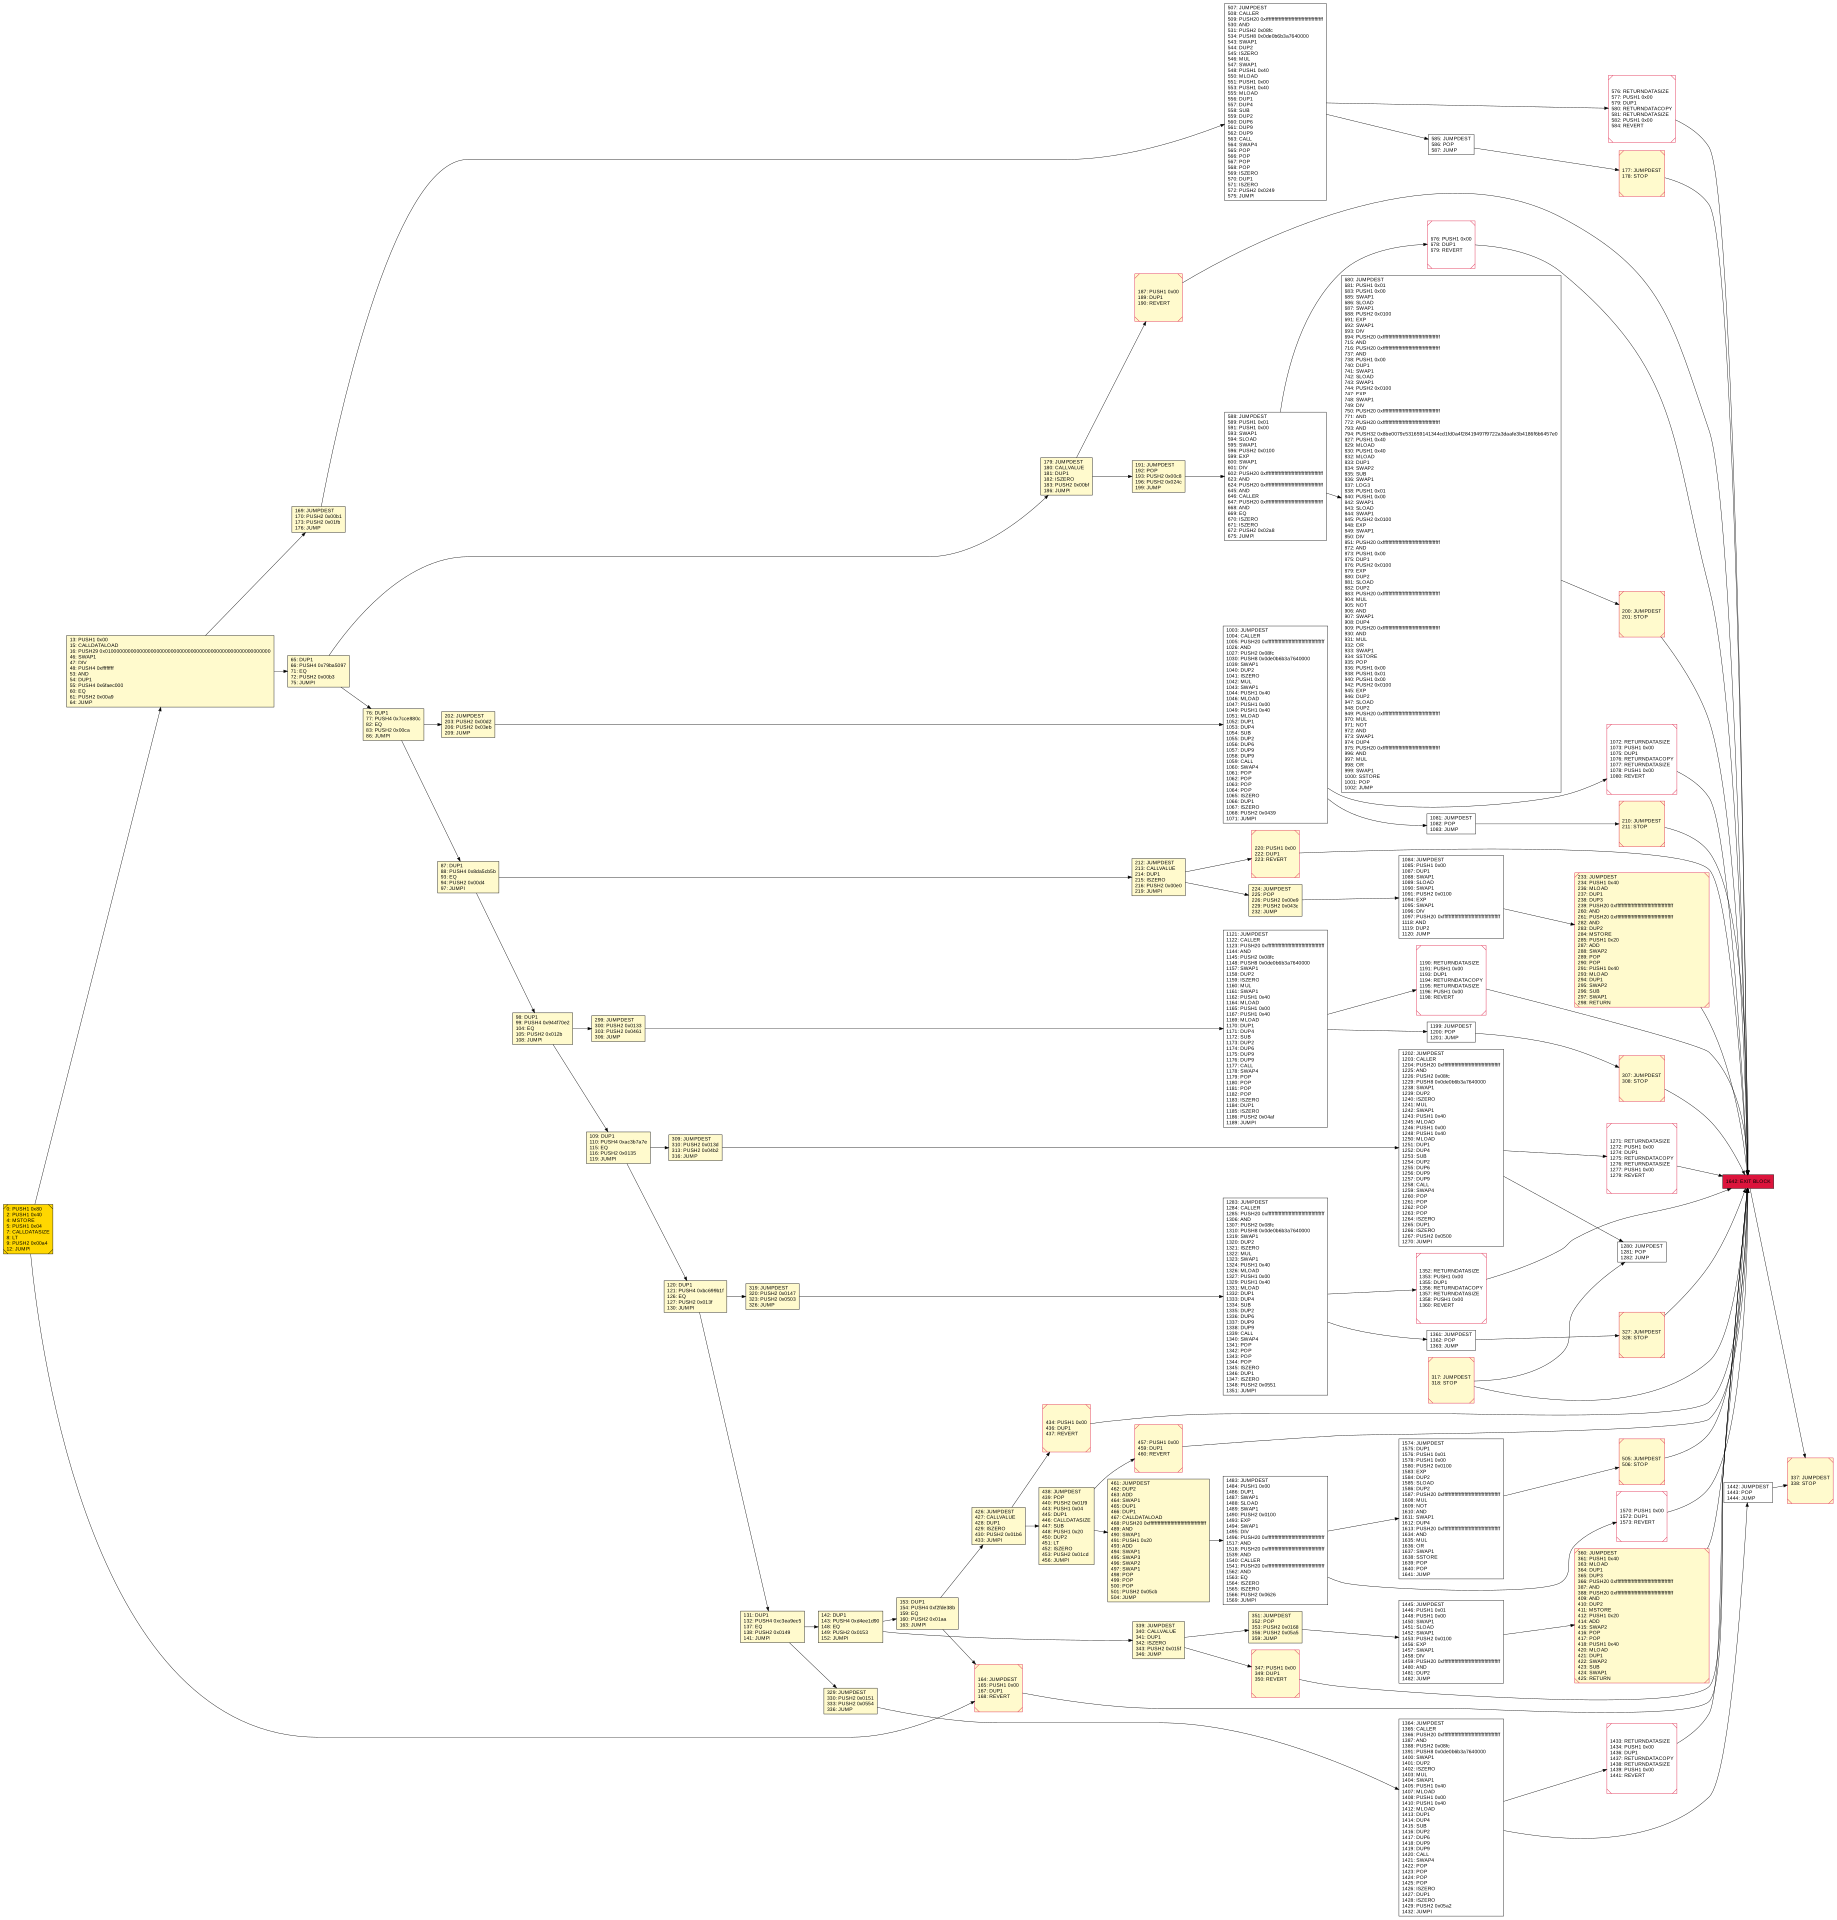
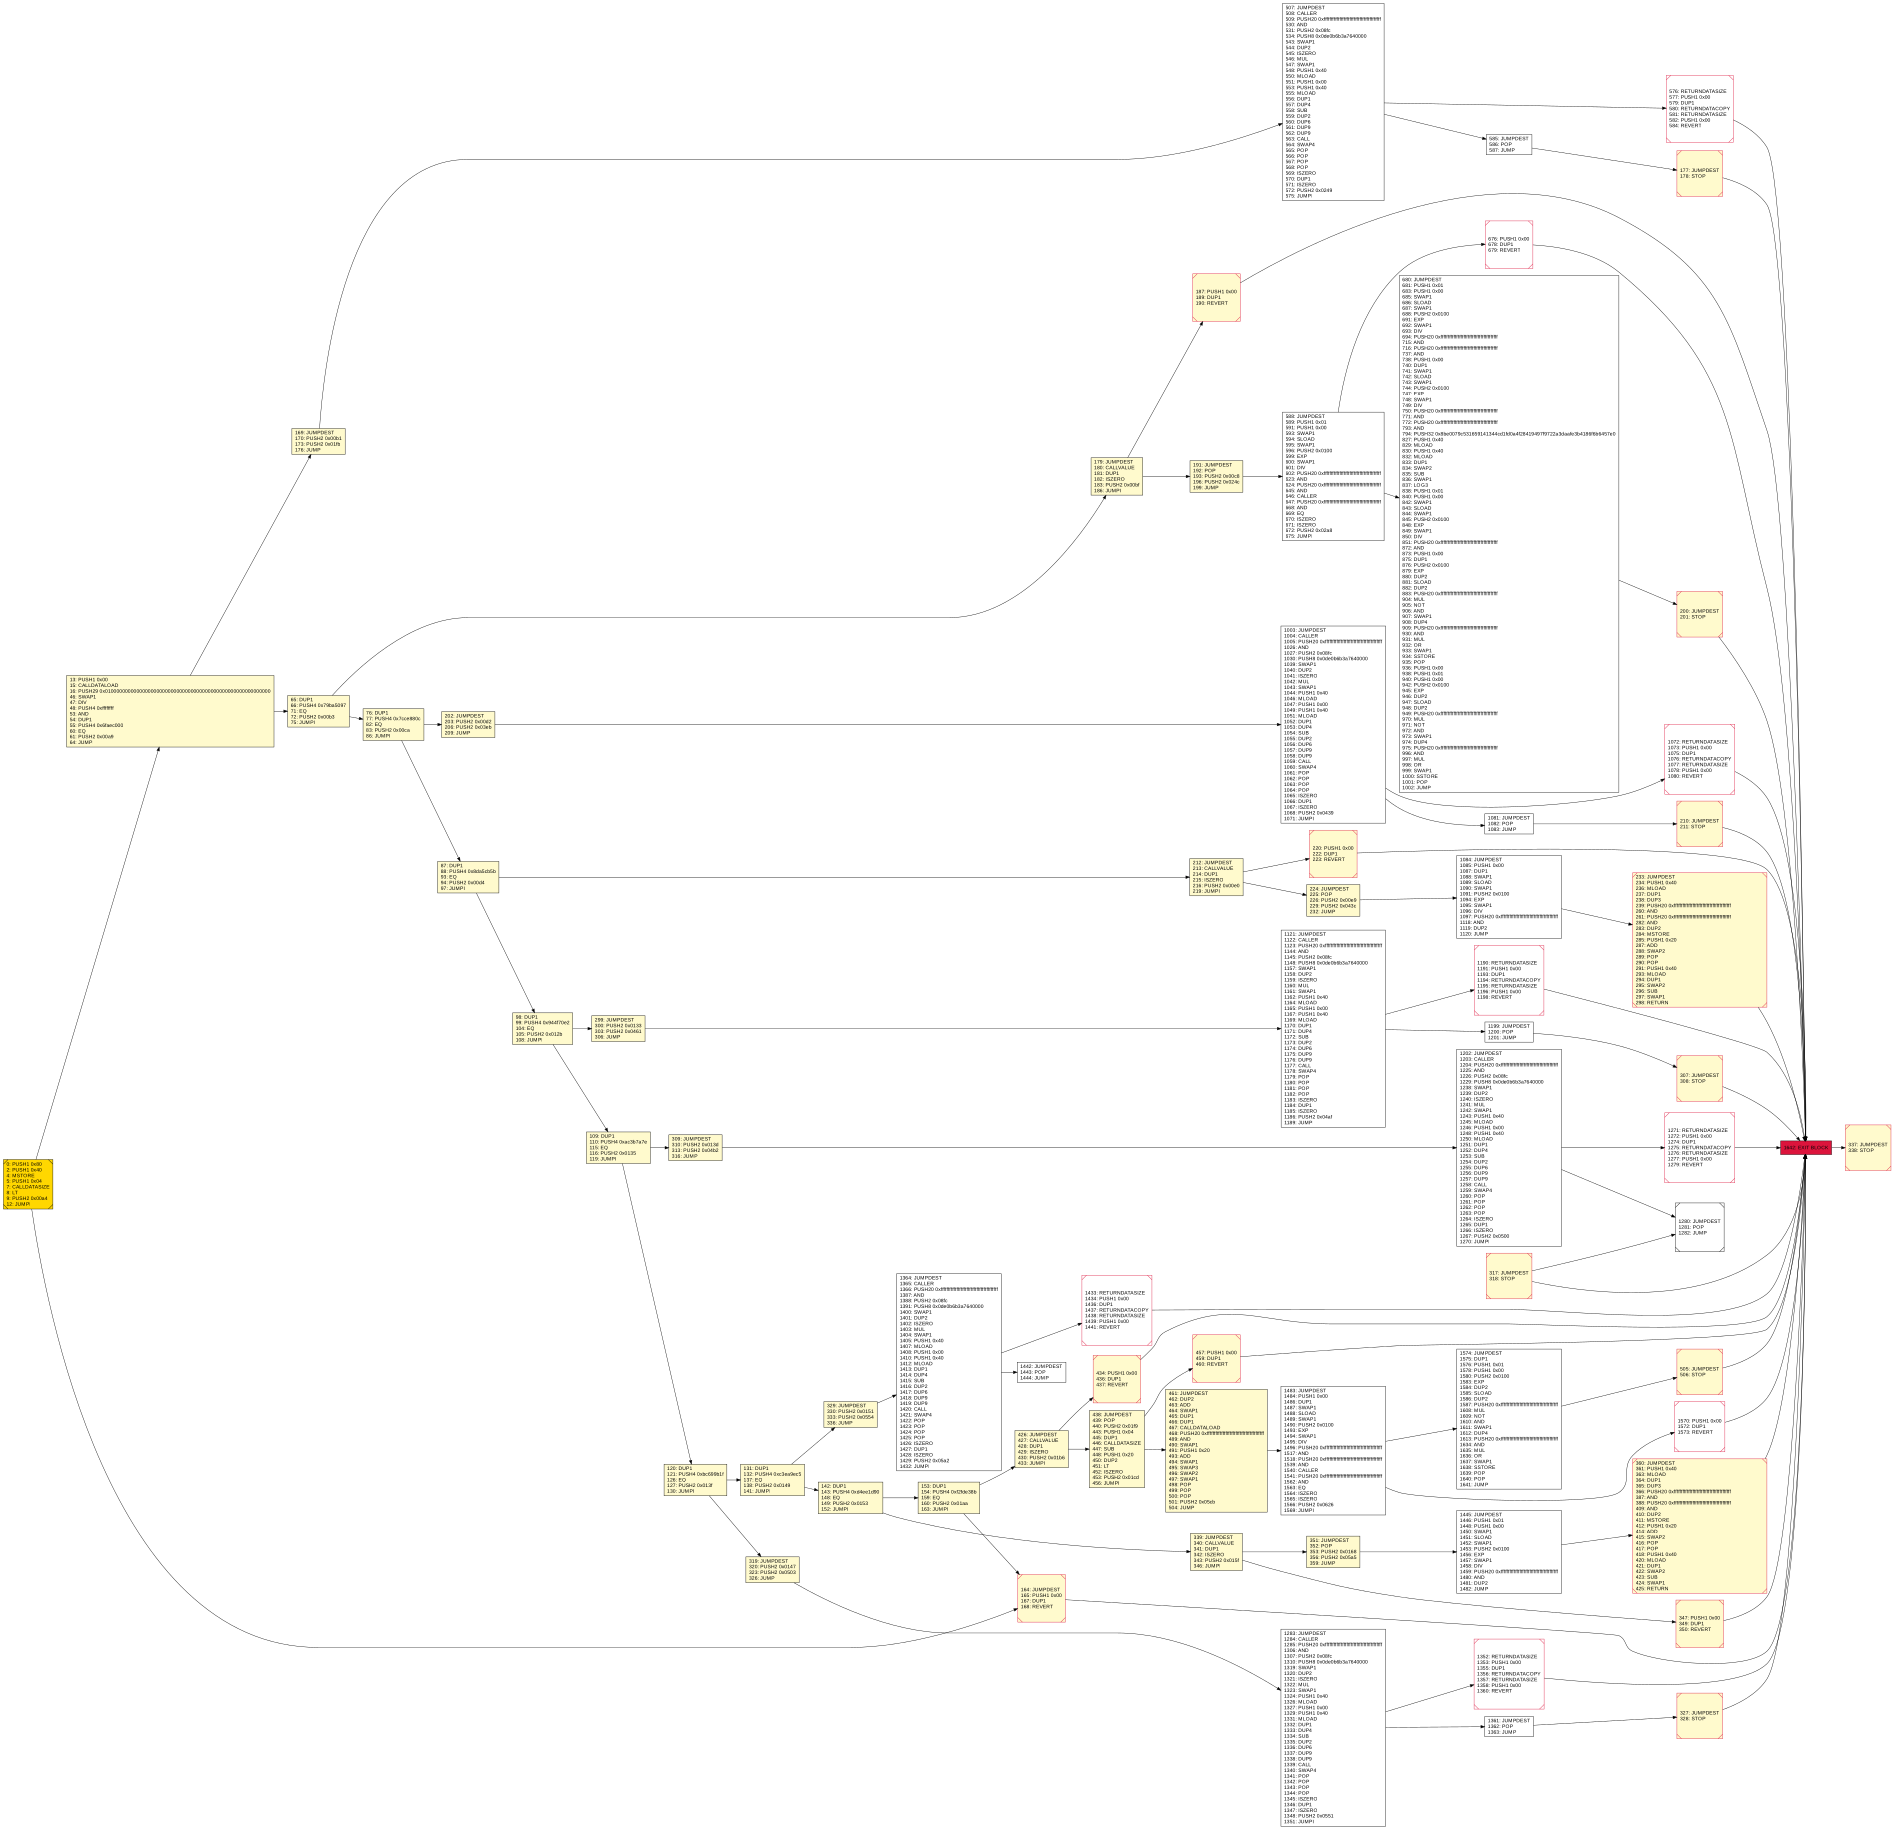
node "1280: JUMPDEST 1281: POP 1282: JUMP": shape box -> Msquare
edge "1442: JUMPDEST 1443: POP 1444: JUMP" -> "337: JUMPDEST 338: STOP": removed
